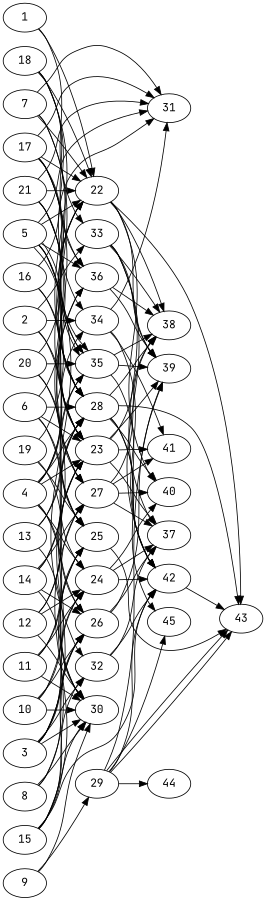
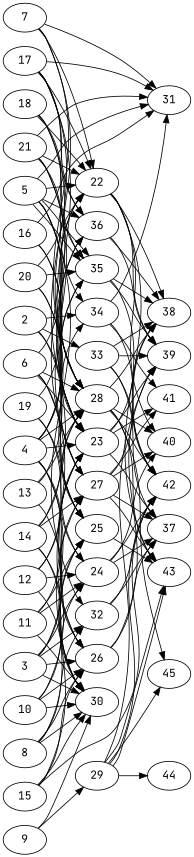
node "1": removed
edge "42" -> "43": now "27" -> "43"
edge "15" -> "32": now "8" -> "32"
